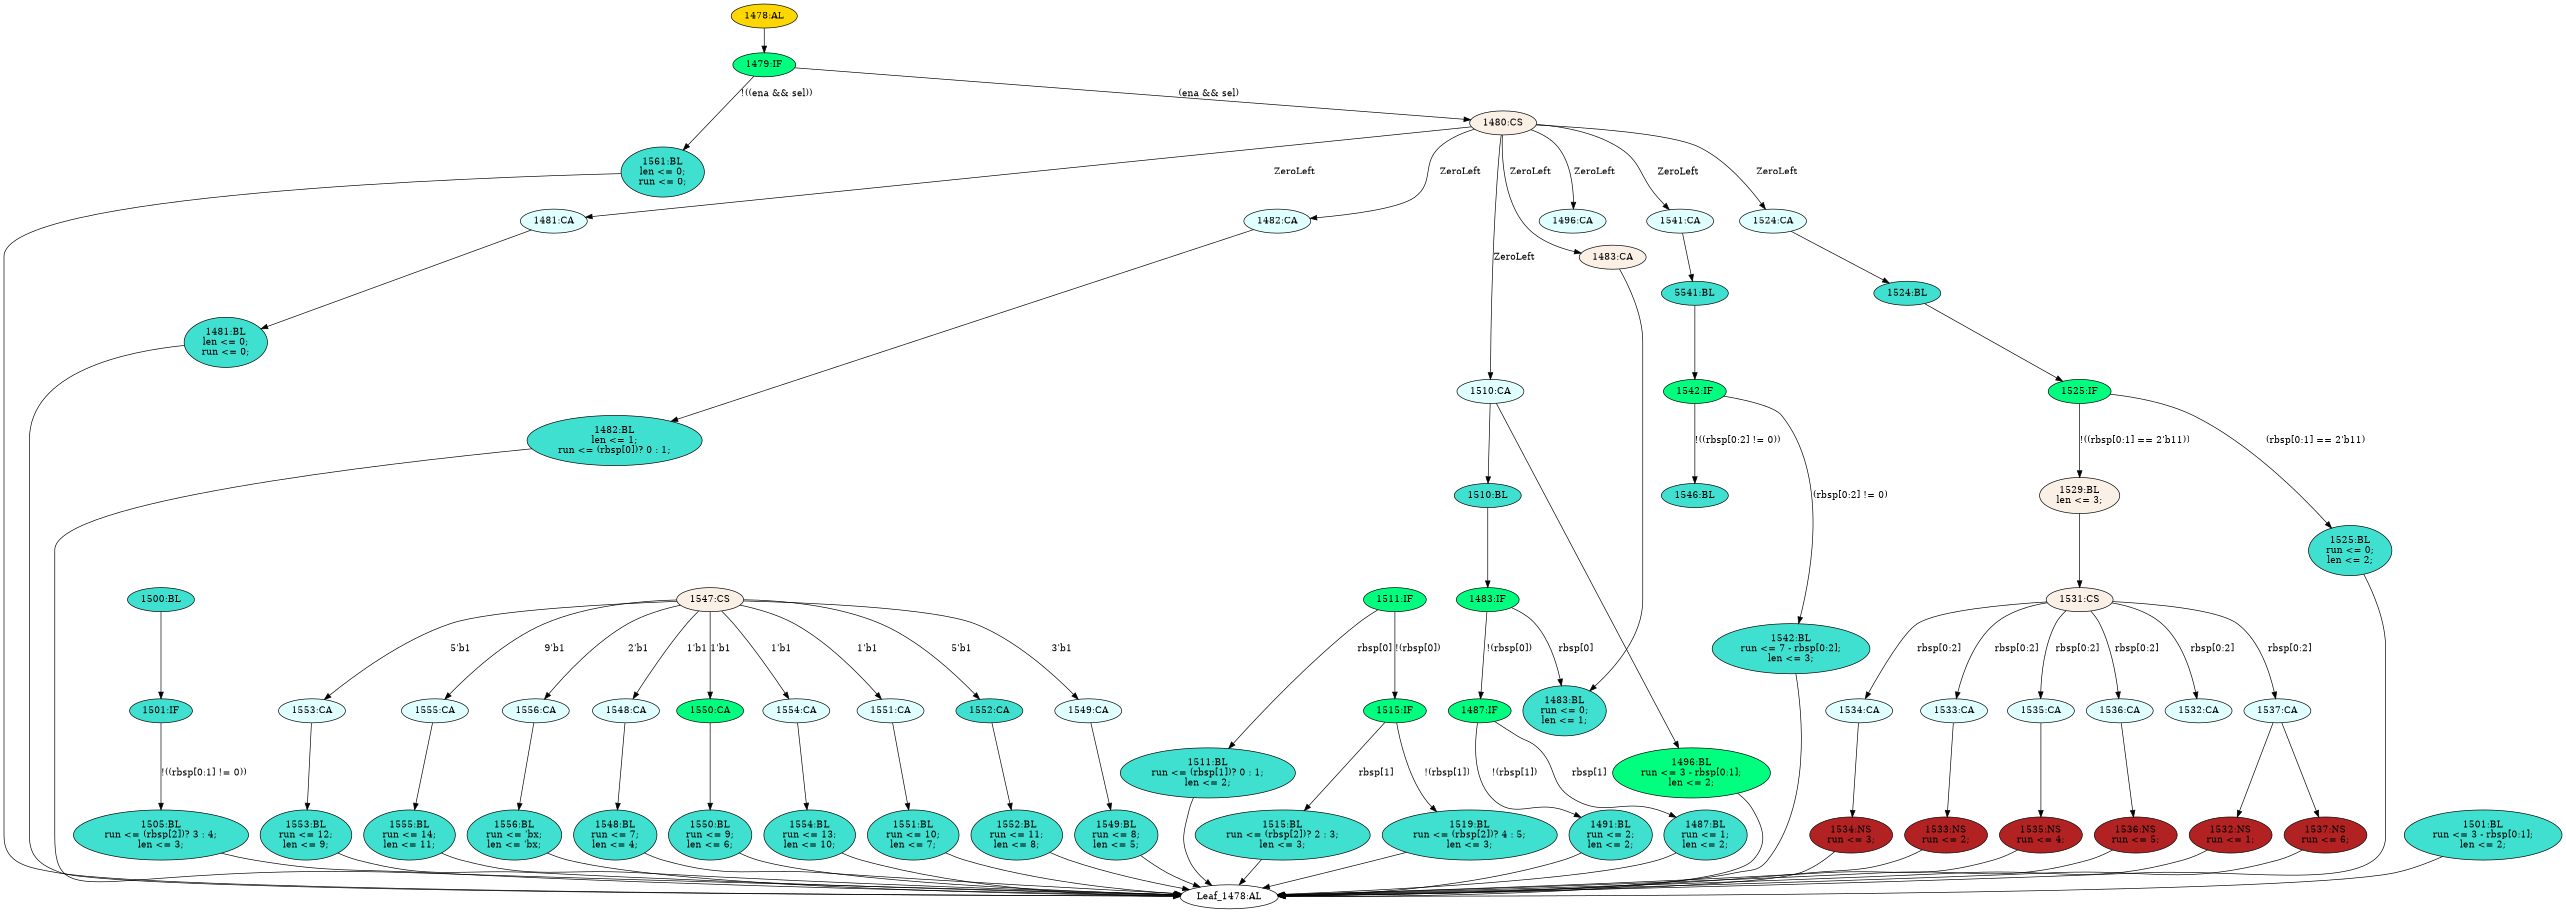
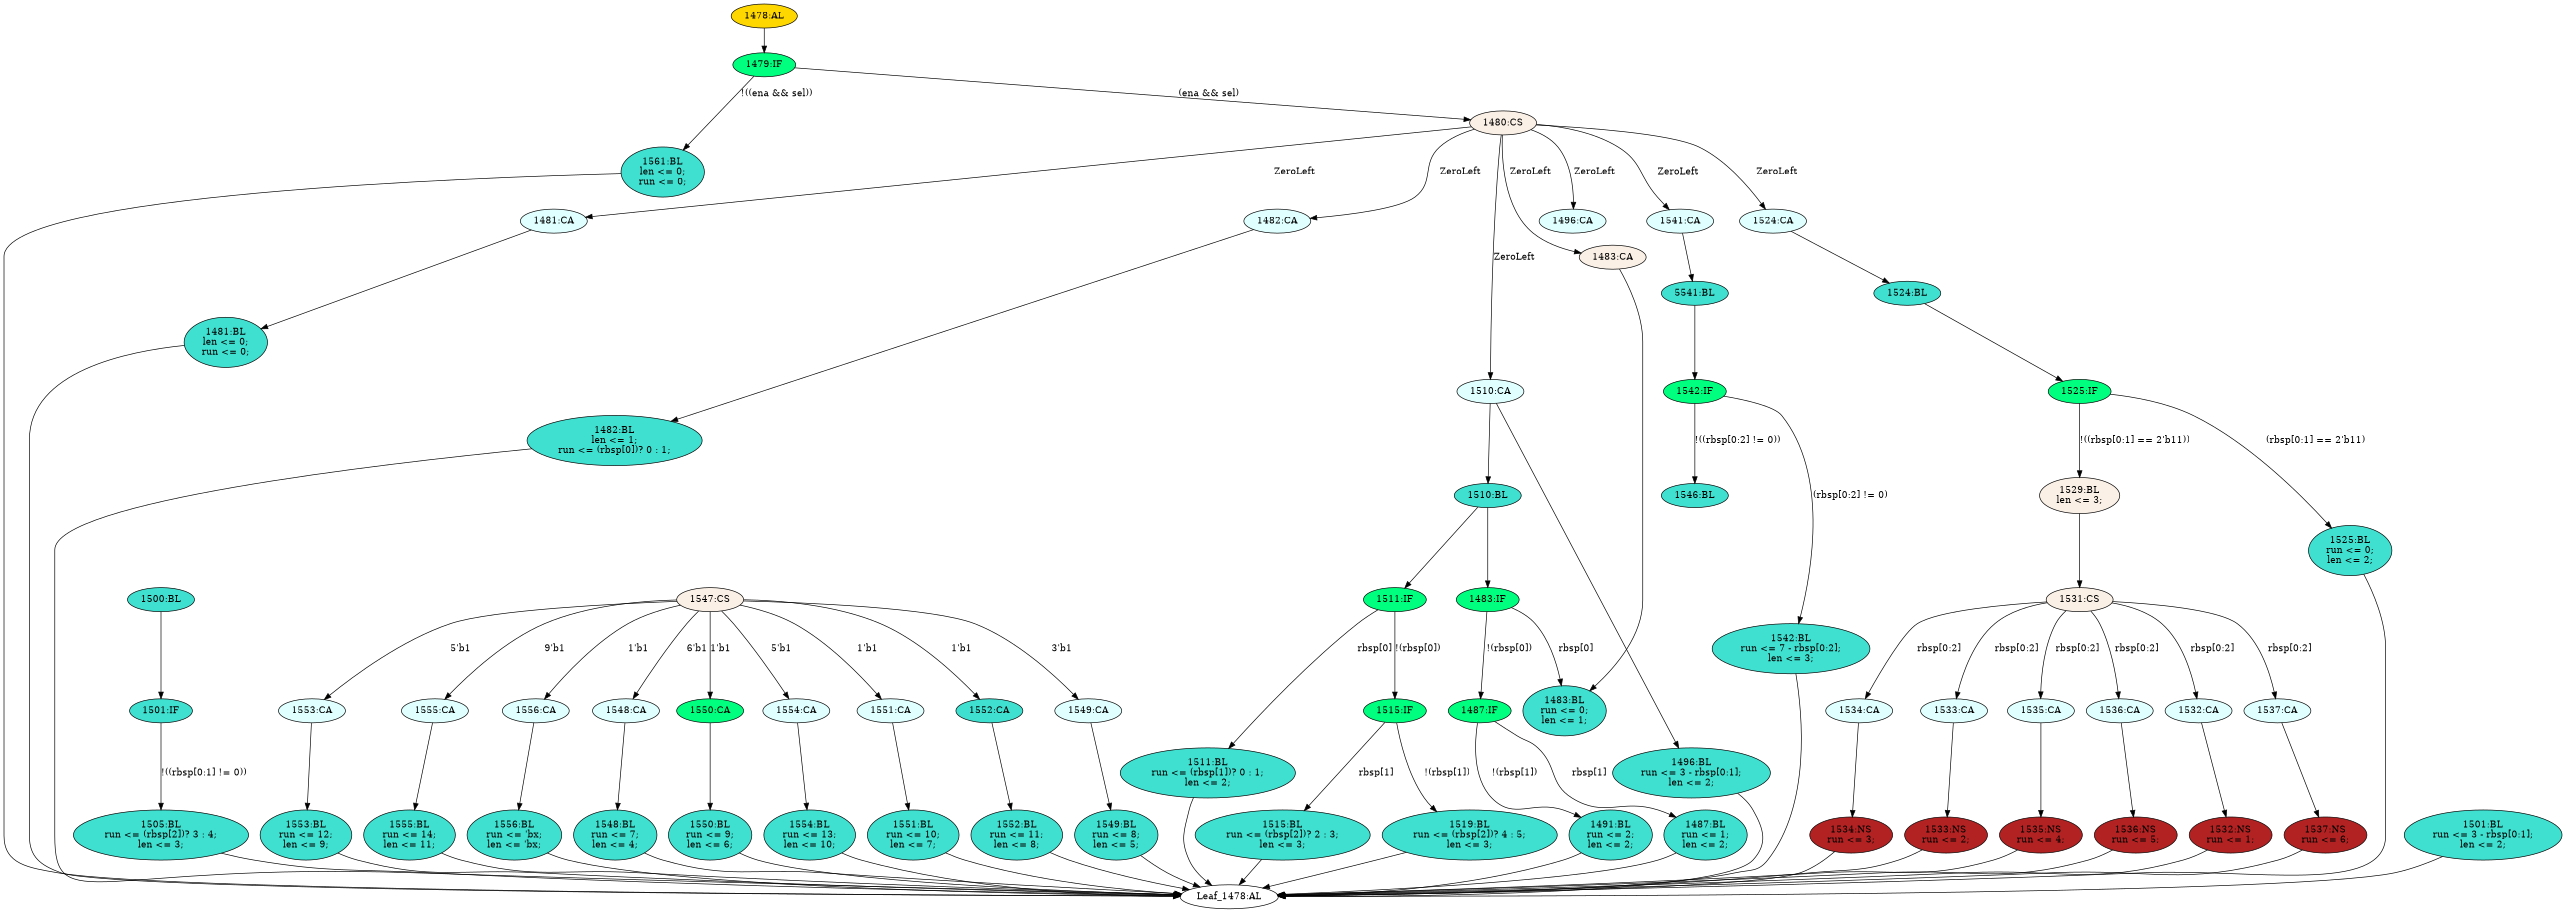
edge "1510:BL" -> "1511:IF": added
edge "1547:CS" -> "1556:CA": label "2'b1" -> "1'b1"
edge "1547:CS" -> "1548:CA": label "1'b1" -> "6'b1"
edge "1547:CS" -> "1554:CA": label "1'b1" -> "5'b1"
edge "1547:CS" -> "1552:CA": label "5'b1" -> "1'b1"
edge "1537:CA" -> "1532:NS run <= 1;": now "1532:CA" -> "1532:NS run <= 1;"
node "1496:BL run <= 3 - rbsp[0:1]; len <= 2;": fillcolor springgreen -> turquoise
